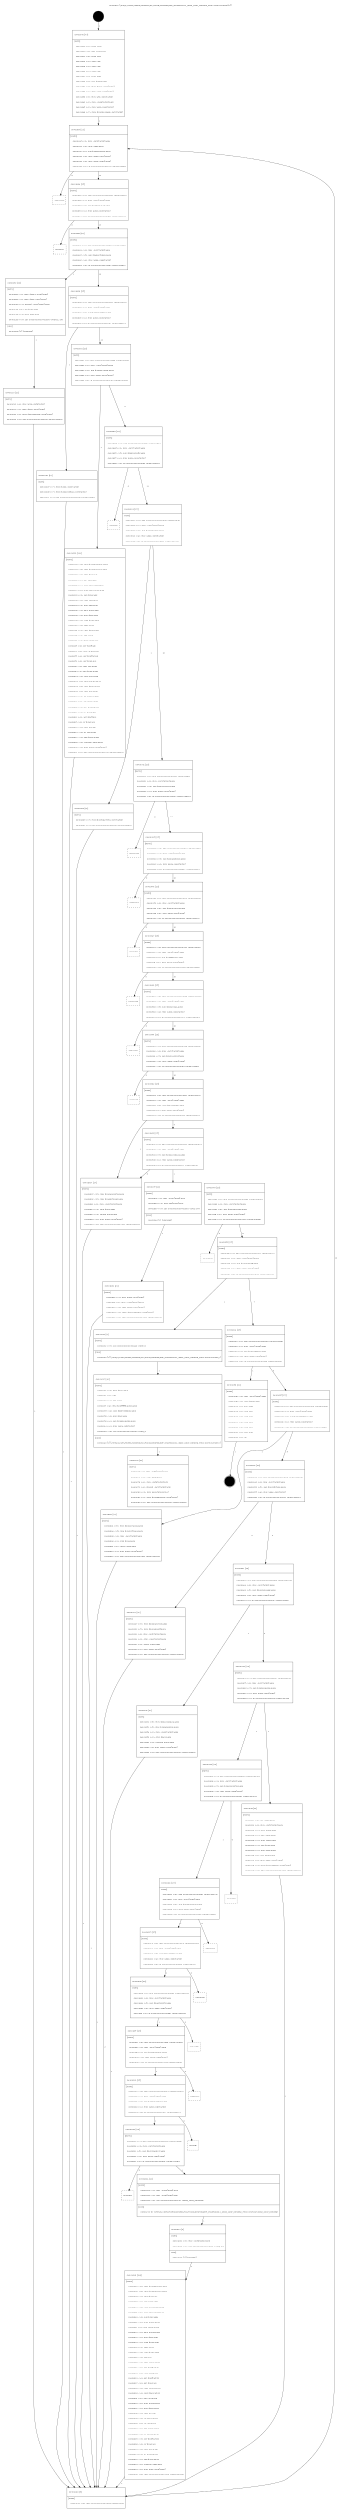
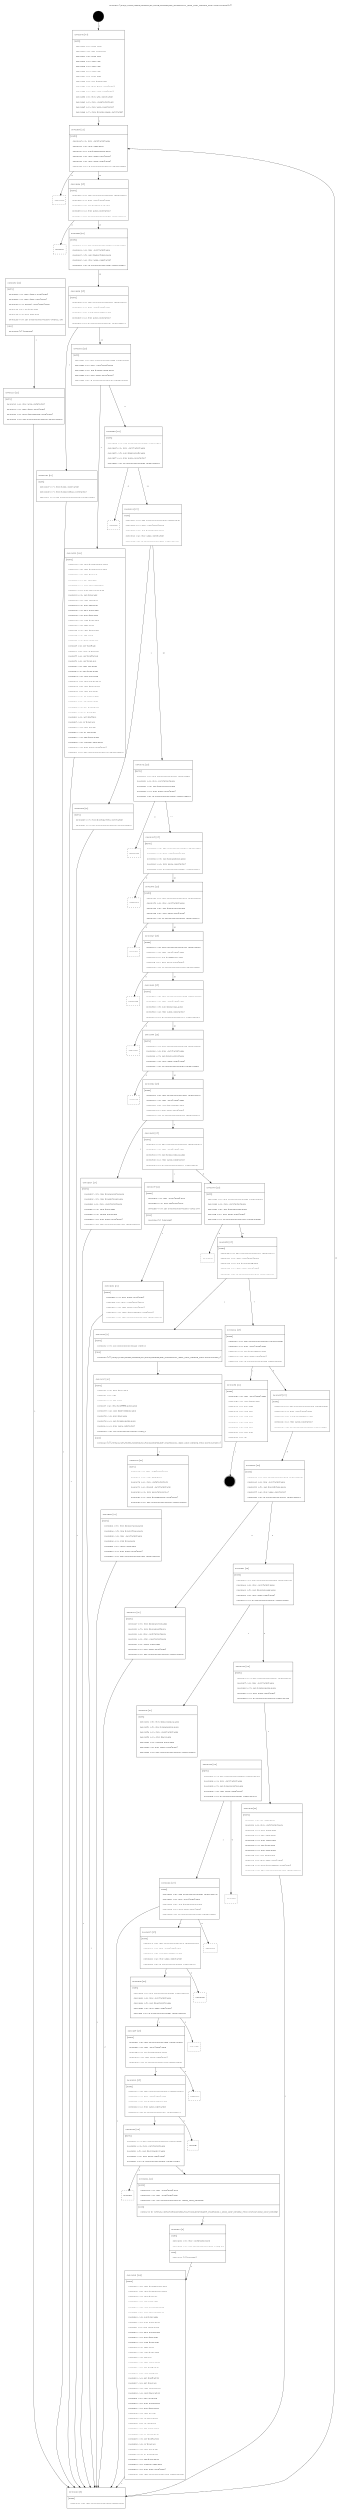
edge "0x40189f [25]" -> "0x401bf2 [30]": removed, label "1"
edge "0x4019cb [25]" -> "0x401bd7 [27]": now "0x4019cb [25]" -> "0x4019e4 [25]"
edge "0x401a2f [25]" -> "0x401ba1 [27]": removed, label "1"
edge "0x401a7a [25]" -> "0x401a93 [25]": removed, label "1"
edge "0x401b4c [27]" -> "0x4021ad [5]": now "0x401aac [25]" -> "0x4021ad [5]"
